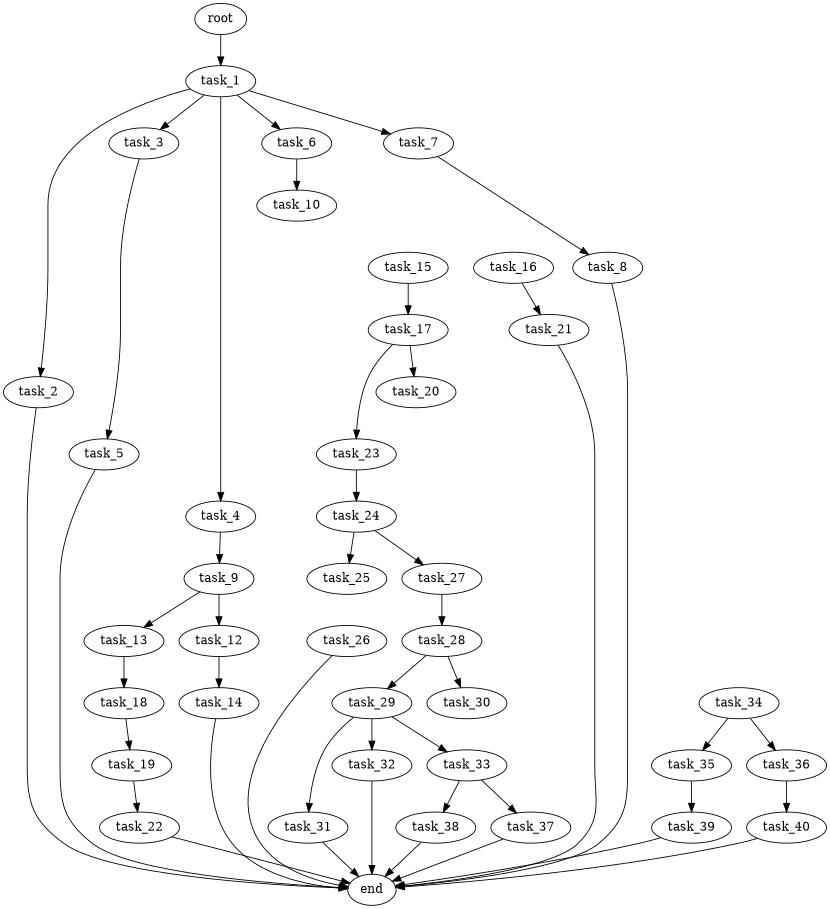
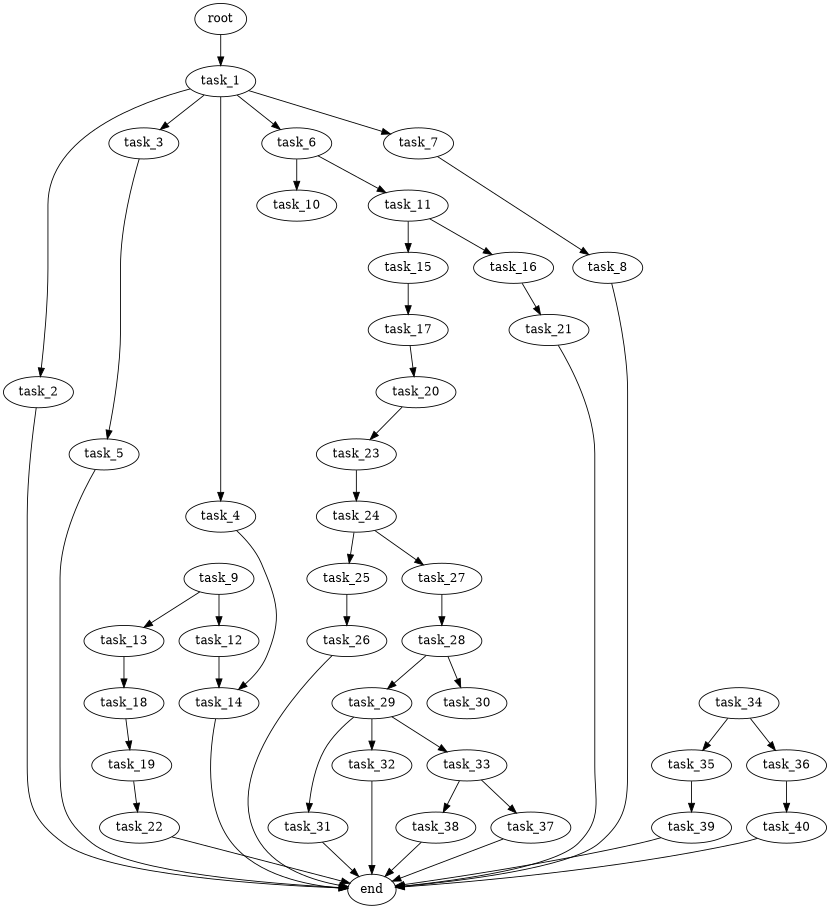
node "task_11": added
edge "task_17" -> "task_23": now "task_20" -> "task_23"
edge "task_4" -> "task_9": now "task_4" -> "task_14"
edge "task_25" -> "task_26": added
